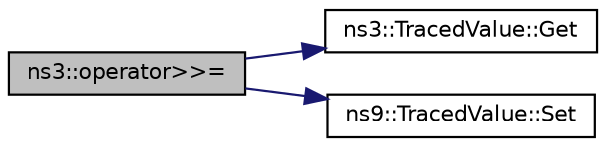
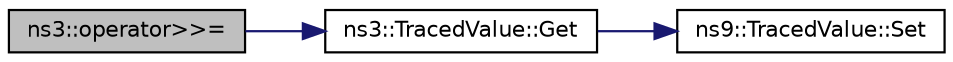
edge "ns3::operator>>=" -> "ns9::TracedValue::Set": now "ns3::TracedValue::Get" -> "ns9::TracedValue::Set"
